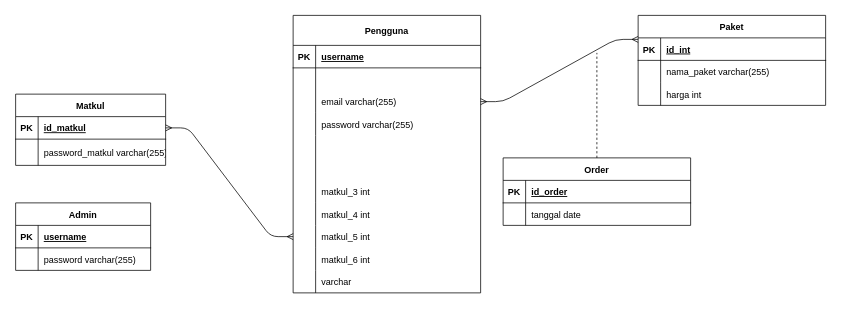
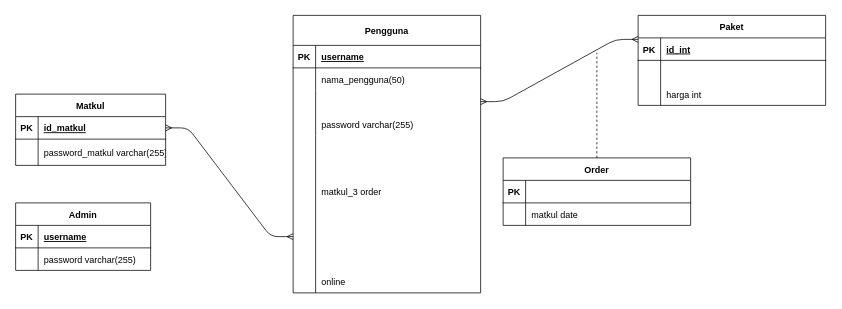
node "nama_paket varchar(255)": removed
node "nama_pengguna(50)": added
node "email varchar(255)": removed
node "matkul_3 int": label "matkul_3 int" -> "matkul_3 order"
node "id_order": removed
node "matkul_4 int": removed
node "tanggal date": label "tanggal date" -> "matkul date"
node "matkul_5 int": removed
node "matkul_6 int": removed
node "varchar": label "varchar" -> "online"
